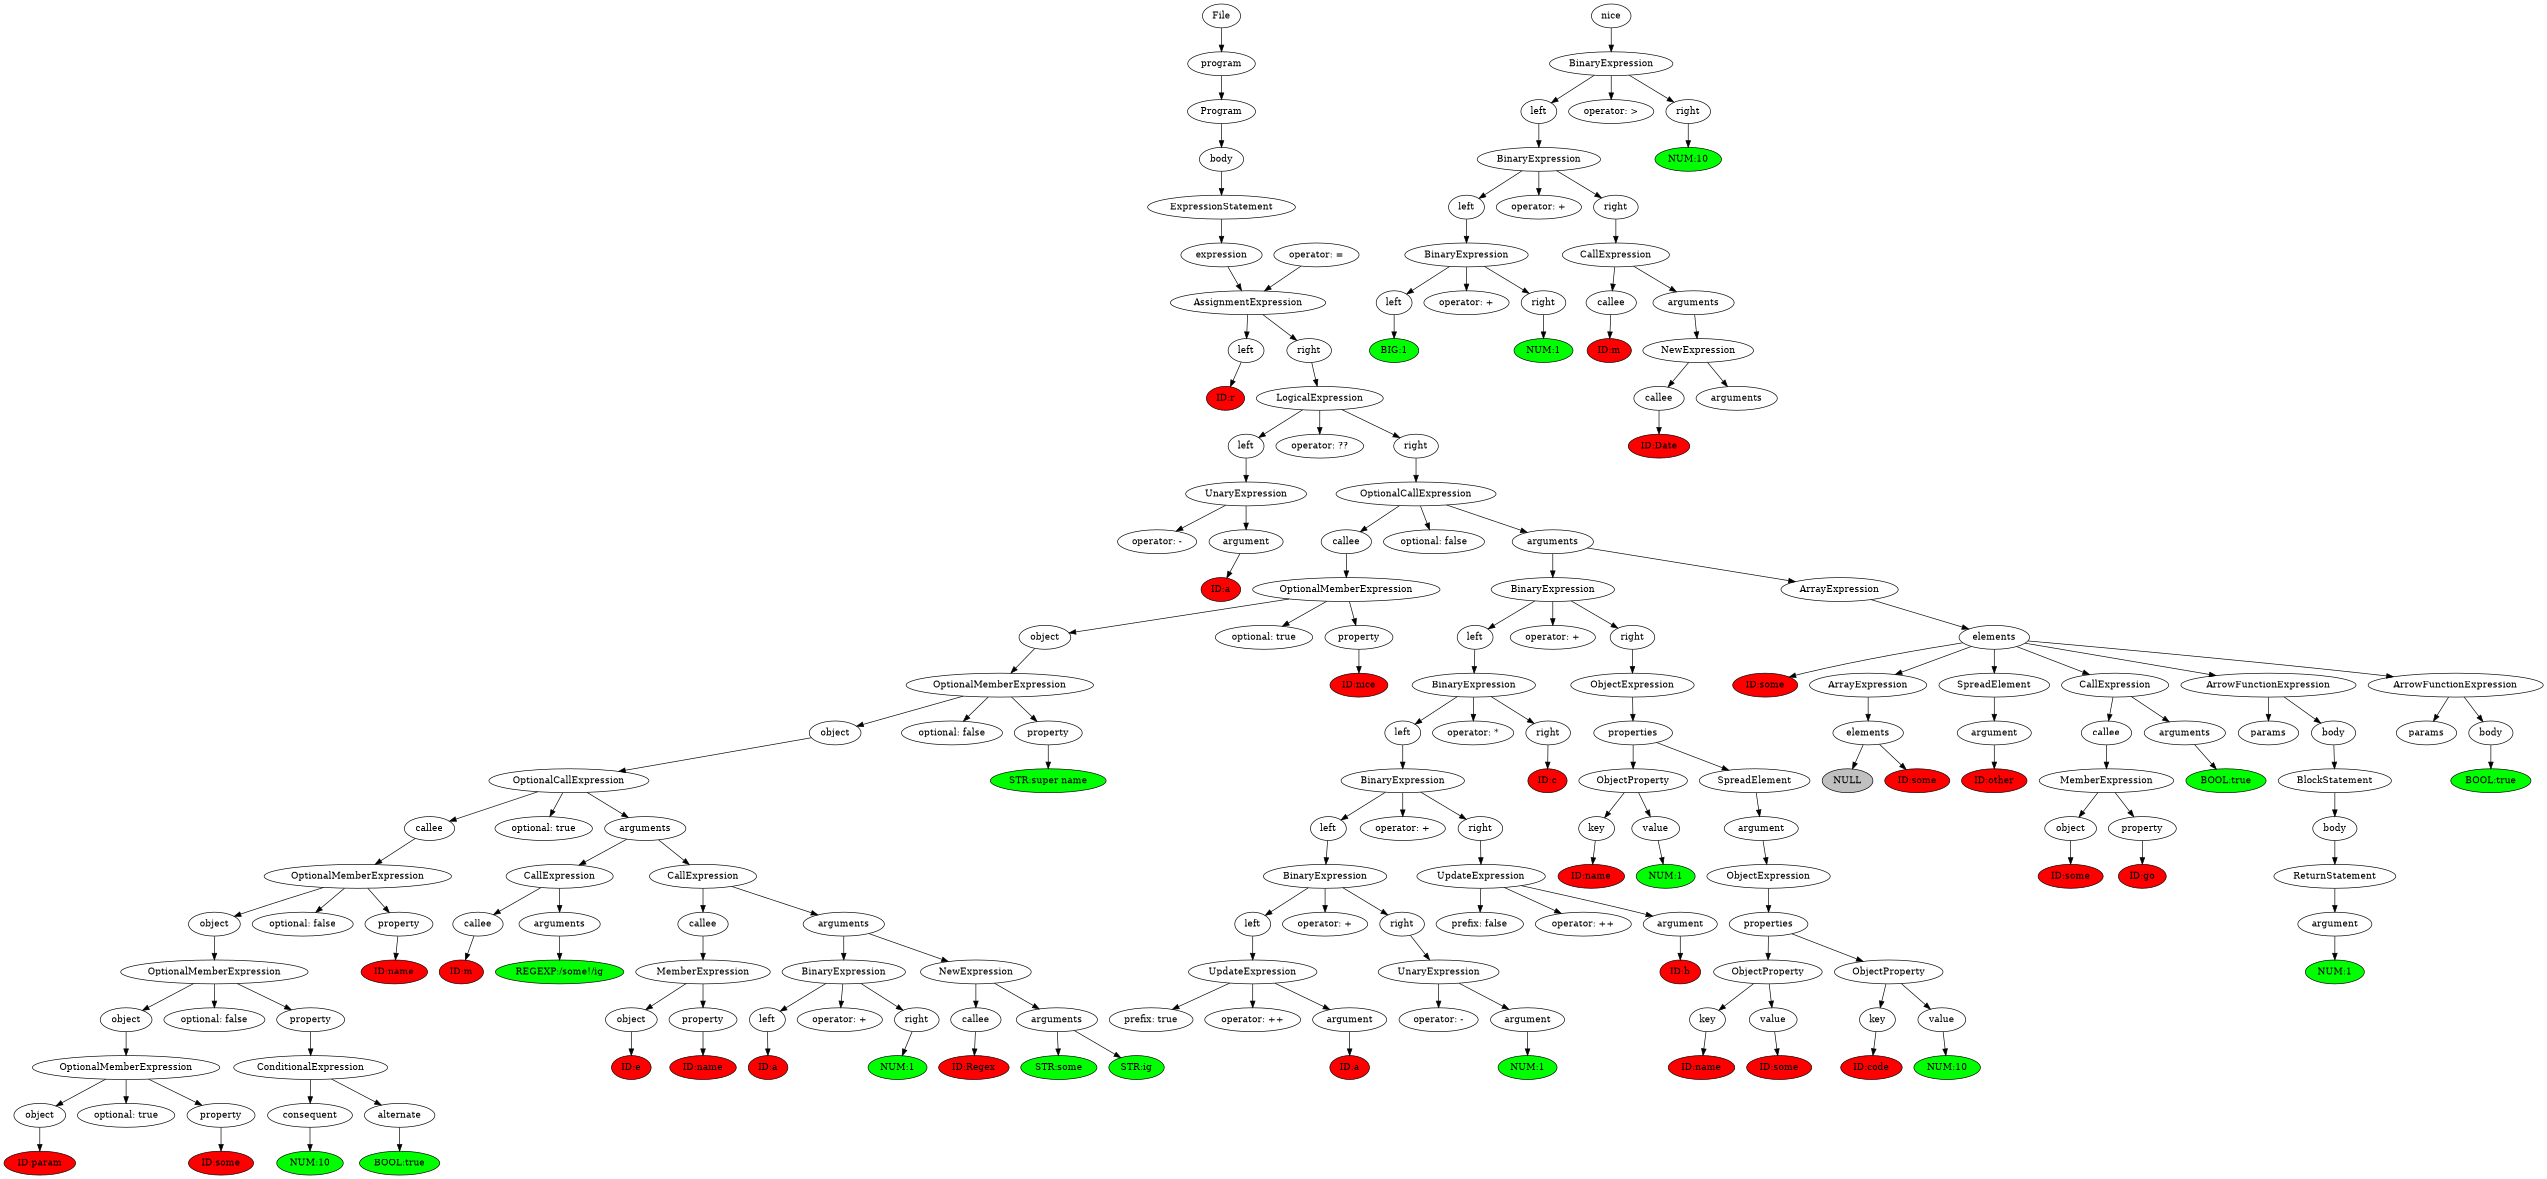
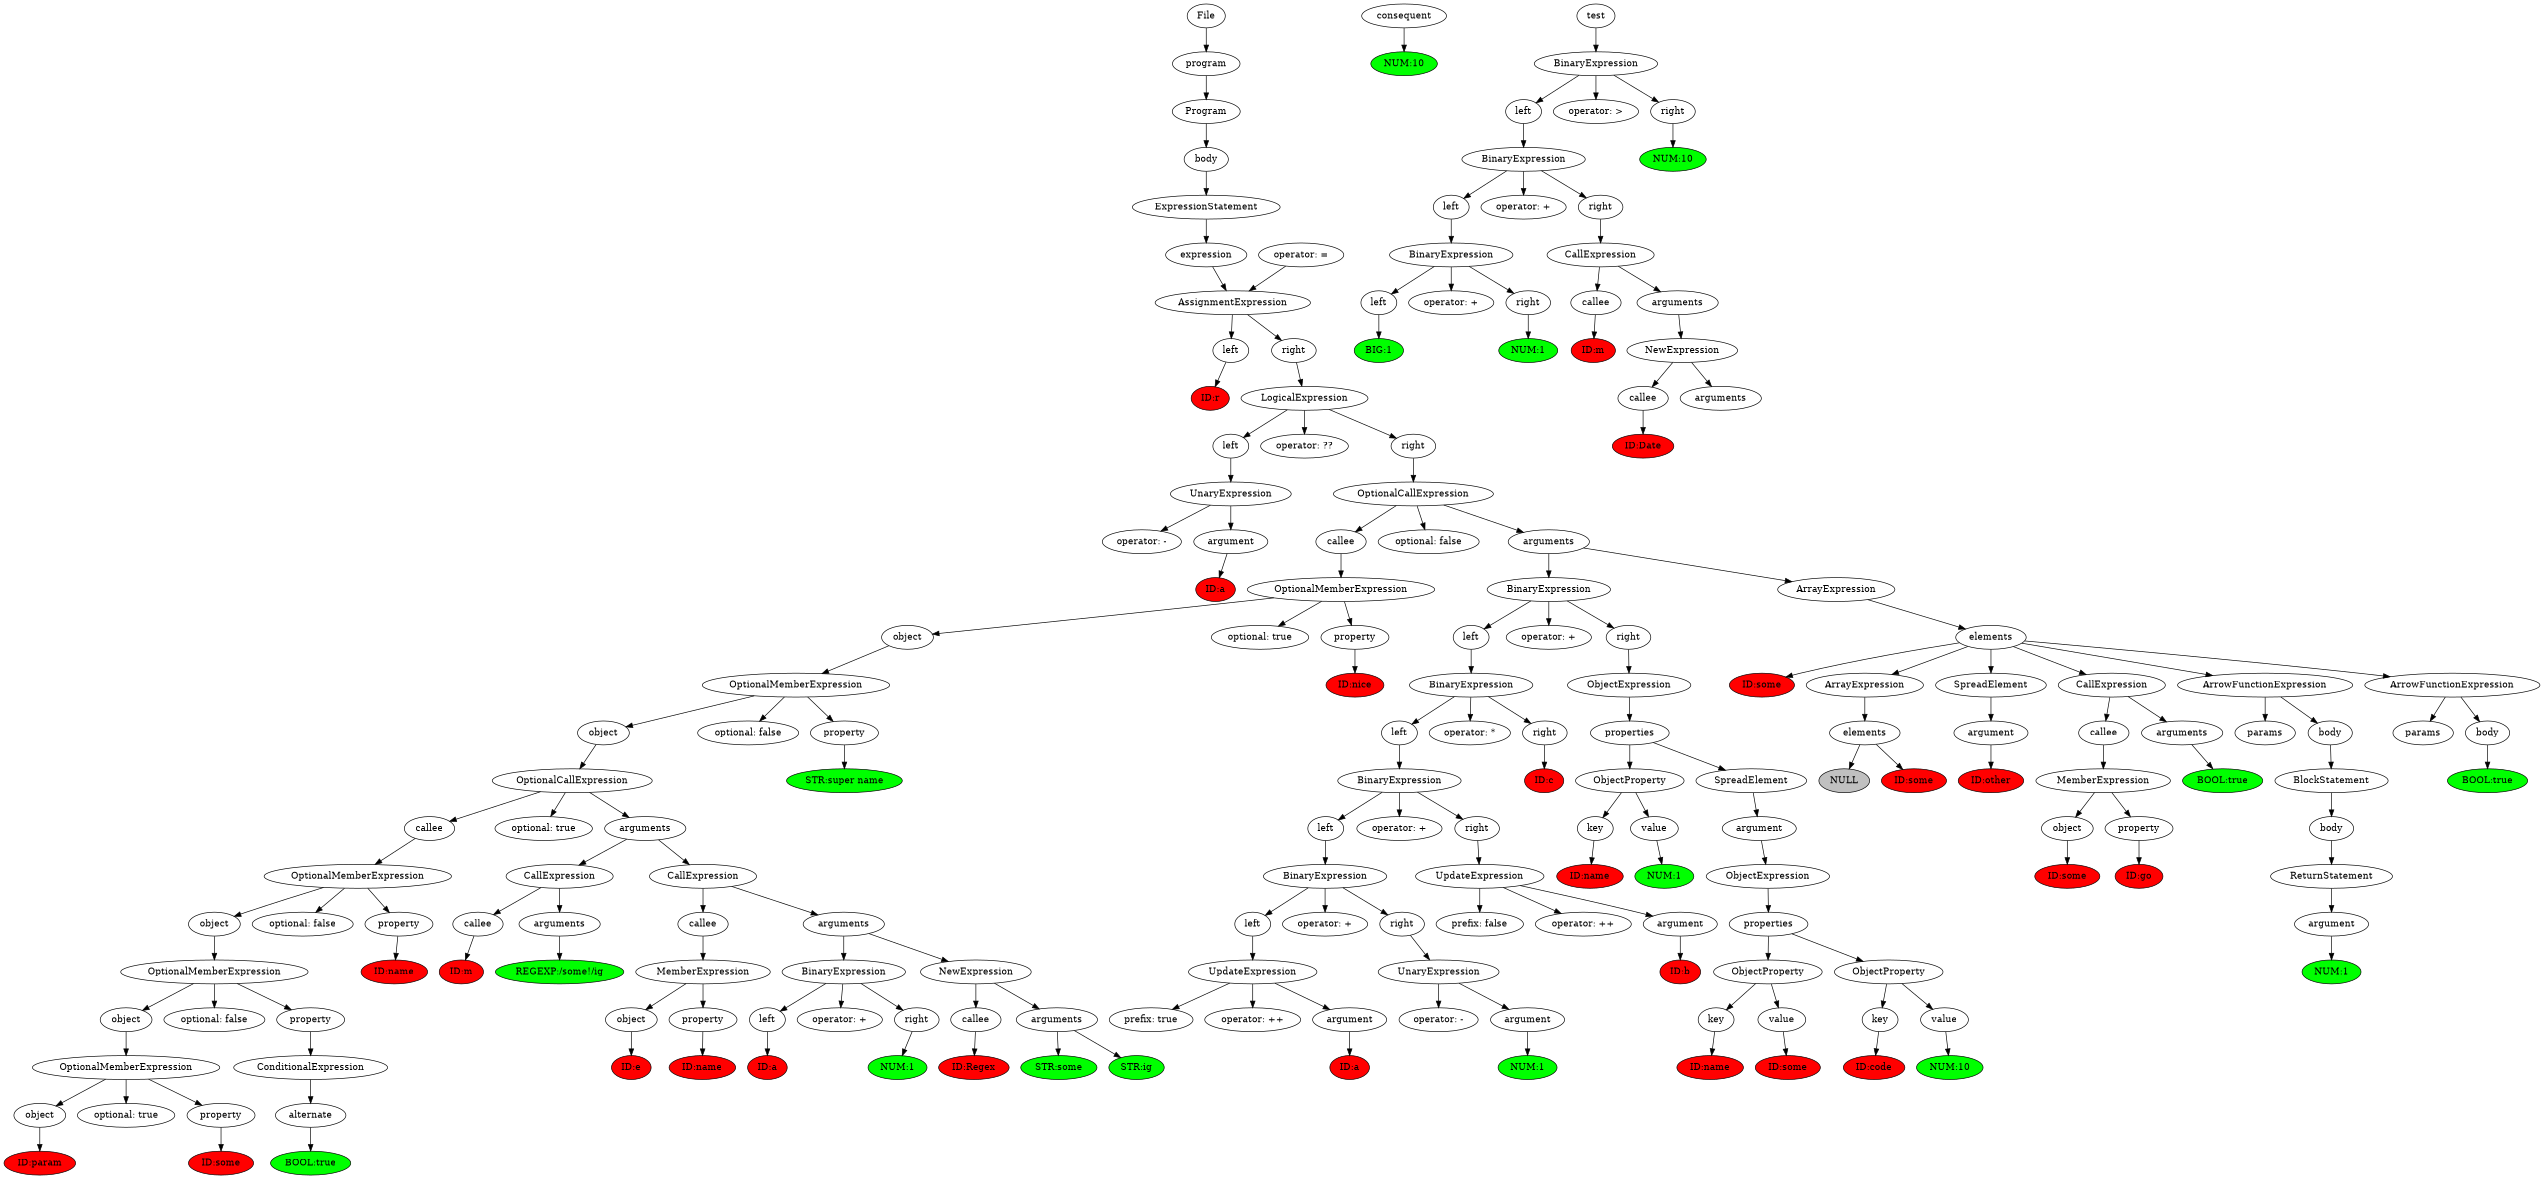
node "nice": label "nice" -> "test"
edge "ConditionalExpression" -> "consequent": removed
